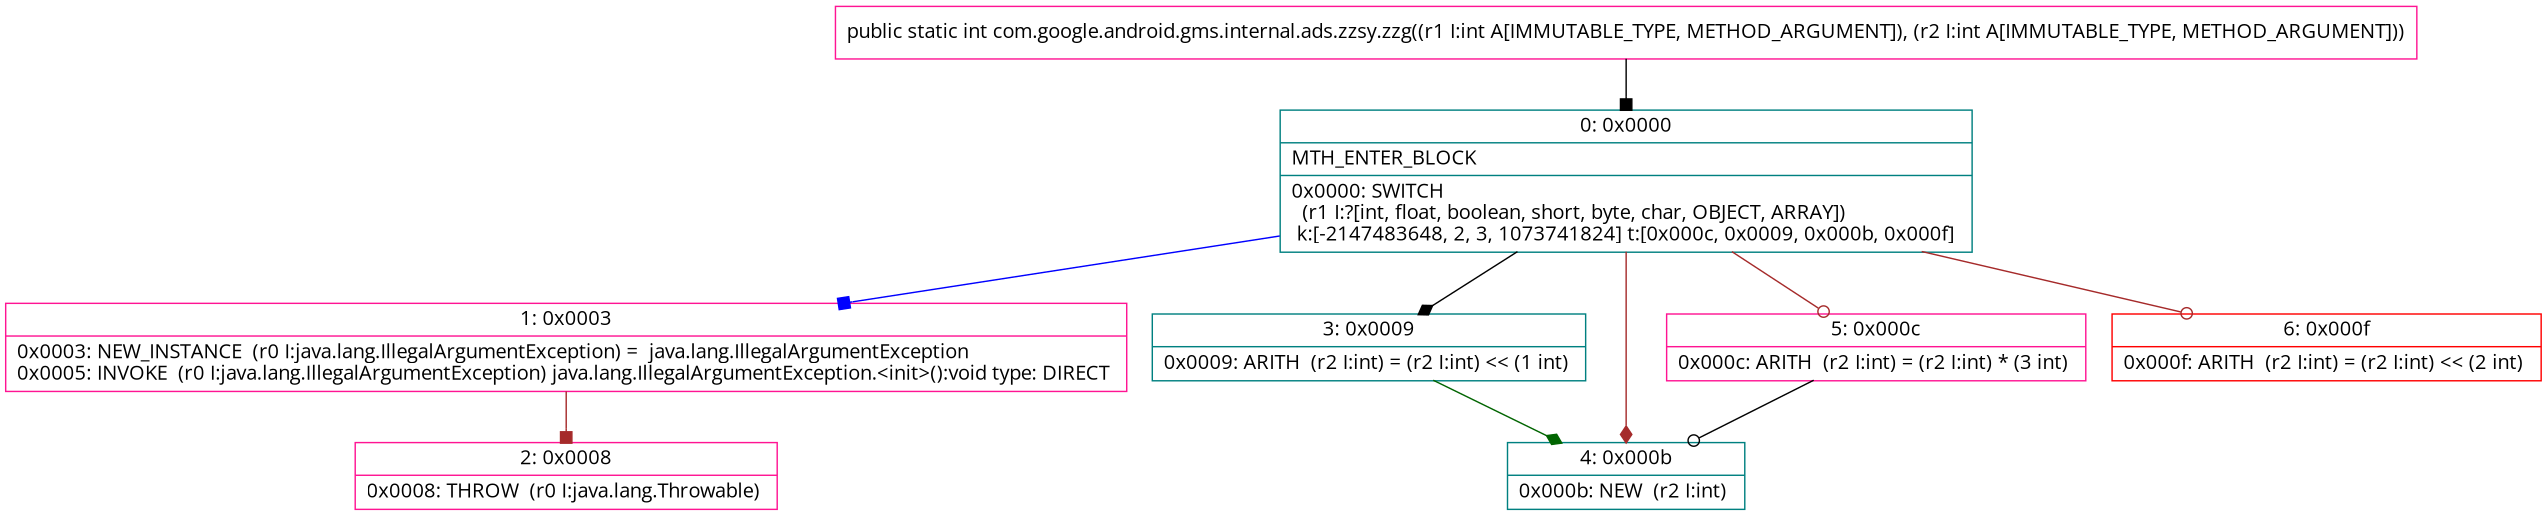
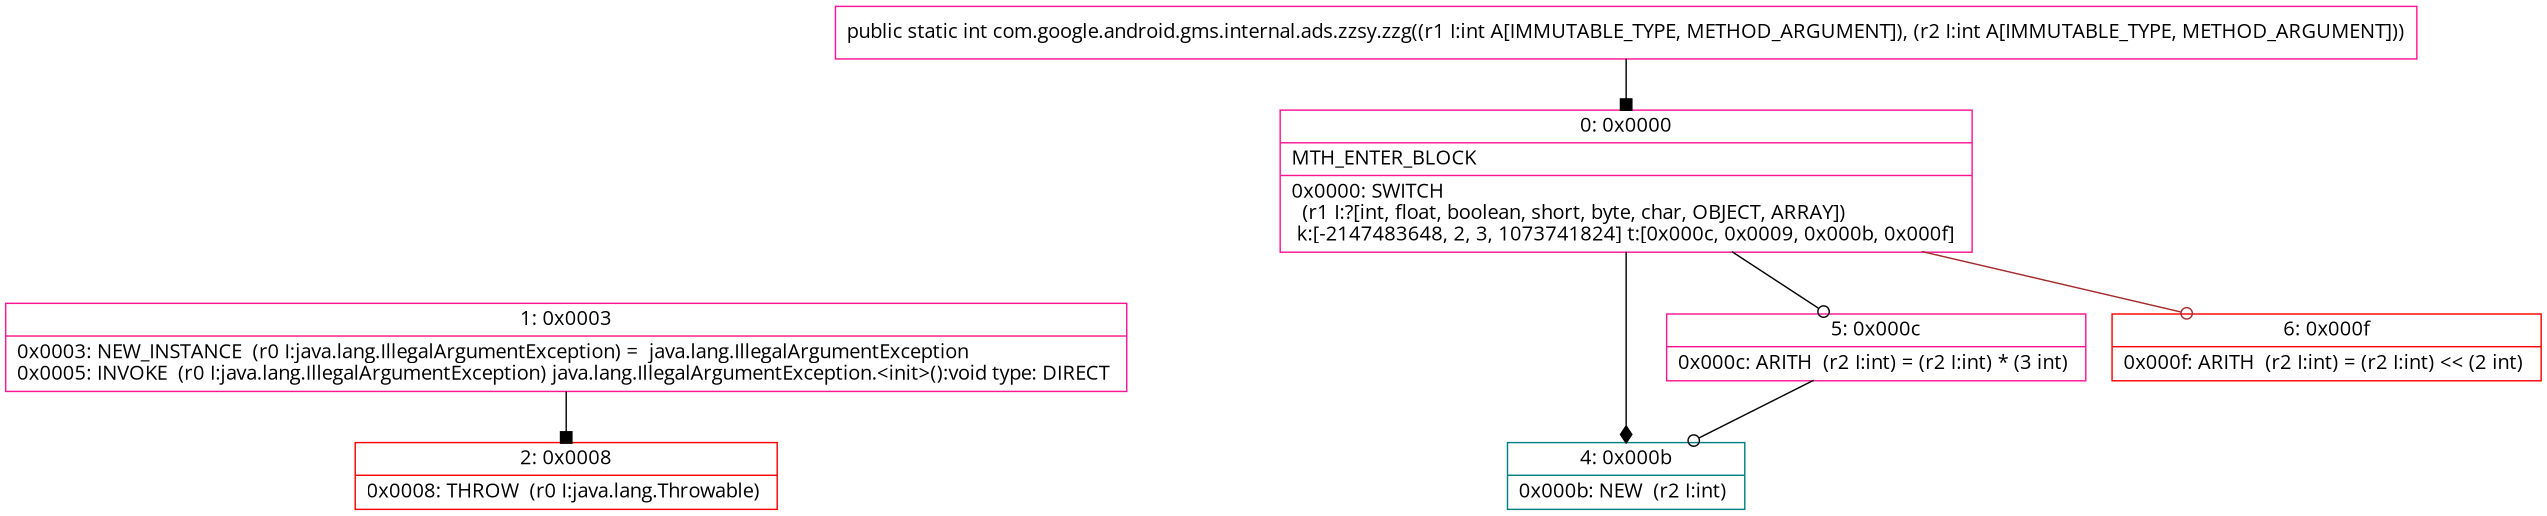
node "0: 0x0000": color teal -> deeppink
edge "0: 0x0000" -> "1: 0x0003": removed
edge "0: 0x0000" -> "5: 0x000c": color brown -> black
edge "0: 0x0000" -> "4: 0x000b": color brown -> black
node "3: 0x0009": removed
edge "1: 0x0003" -> "2: 0x0008": color brown -> black
node "2: 0x0008": color deeppink -> red
